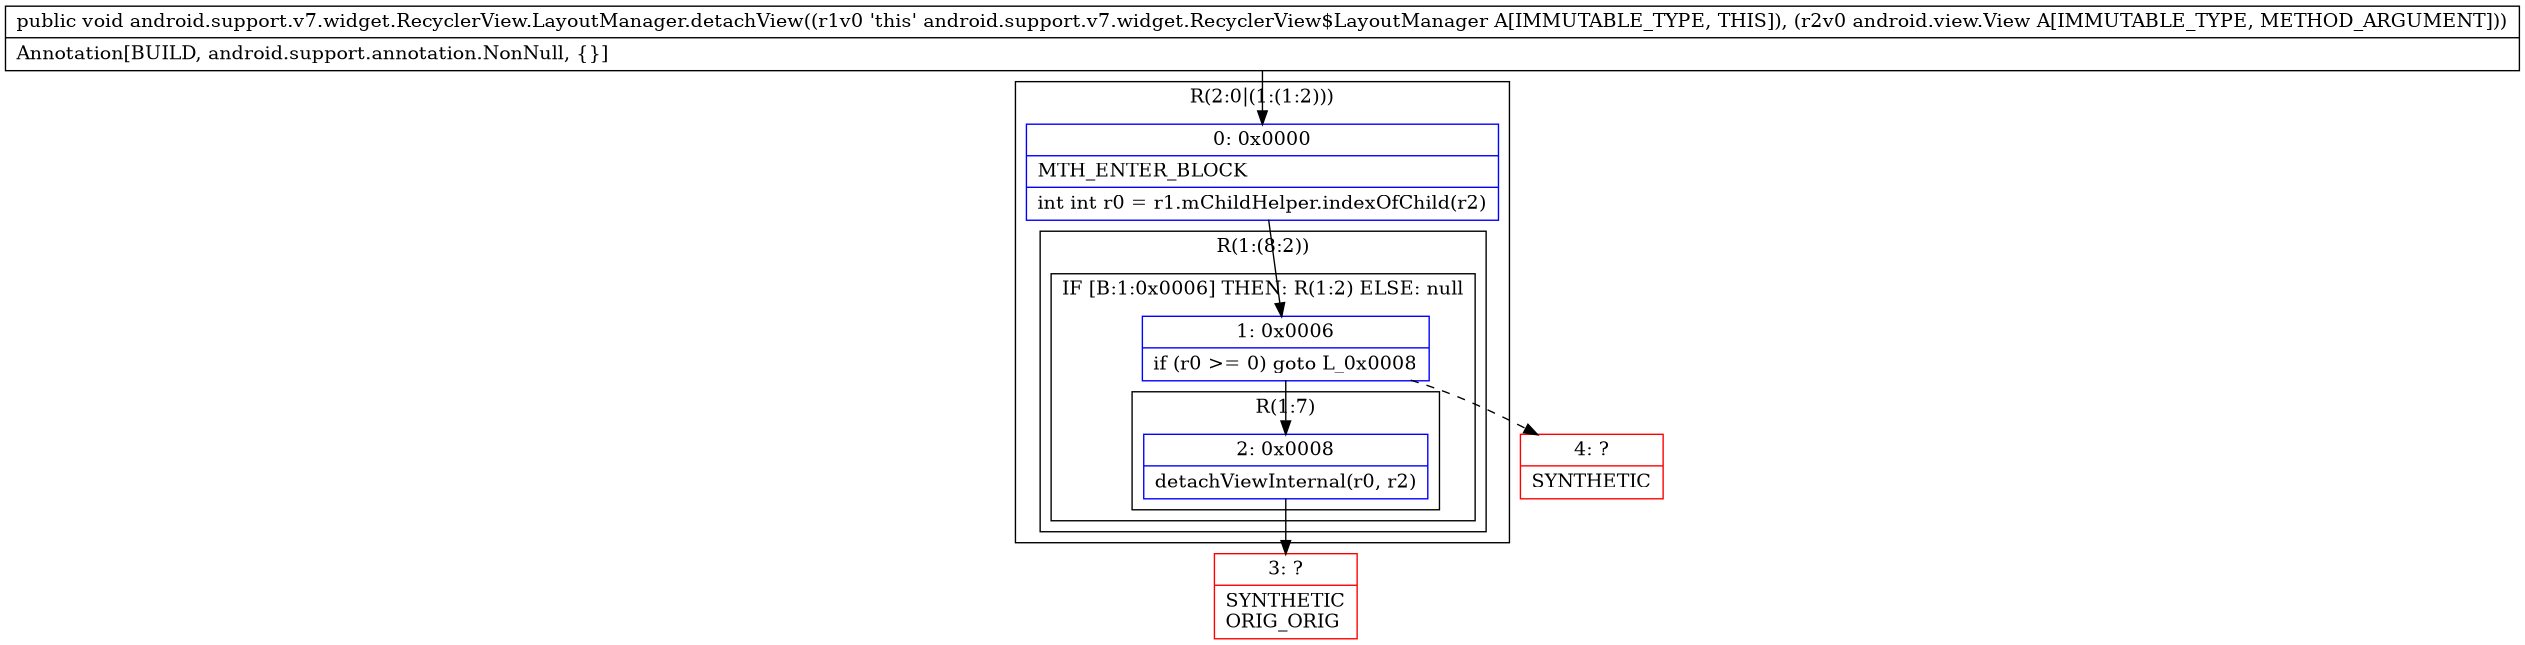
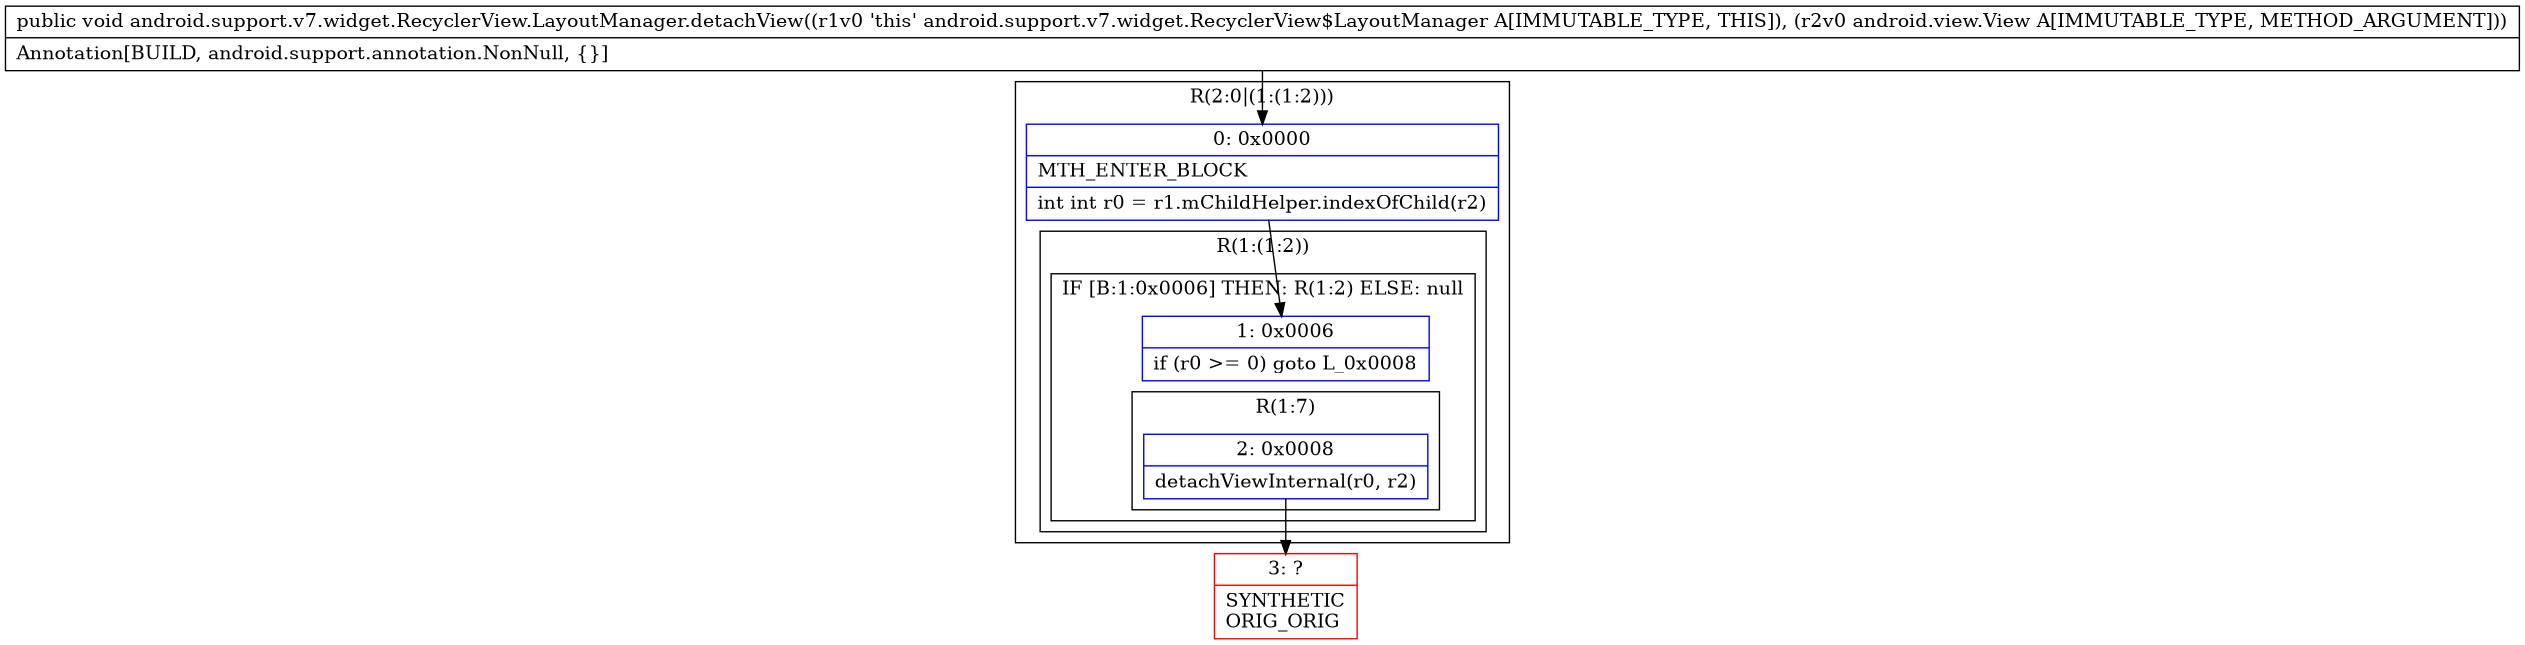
cluster "R(1:(8:2))": label "R(1:(8:2))" -> "R(1:(1:2))"
edge "1: 0x0006" -> "2: 0x0008": removed
node "4: ?": removed
